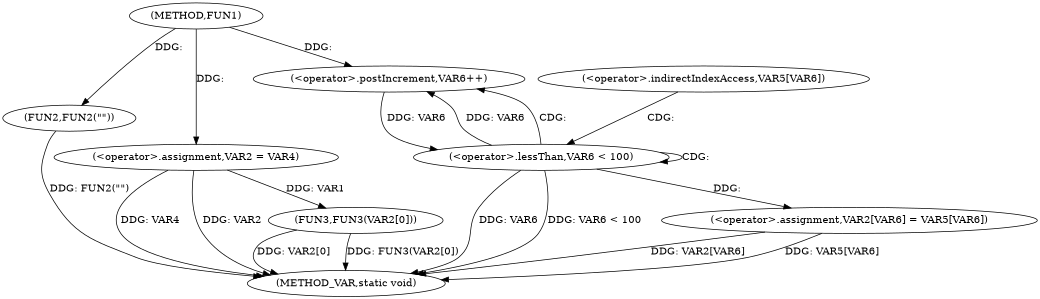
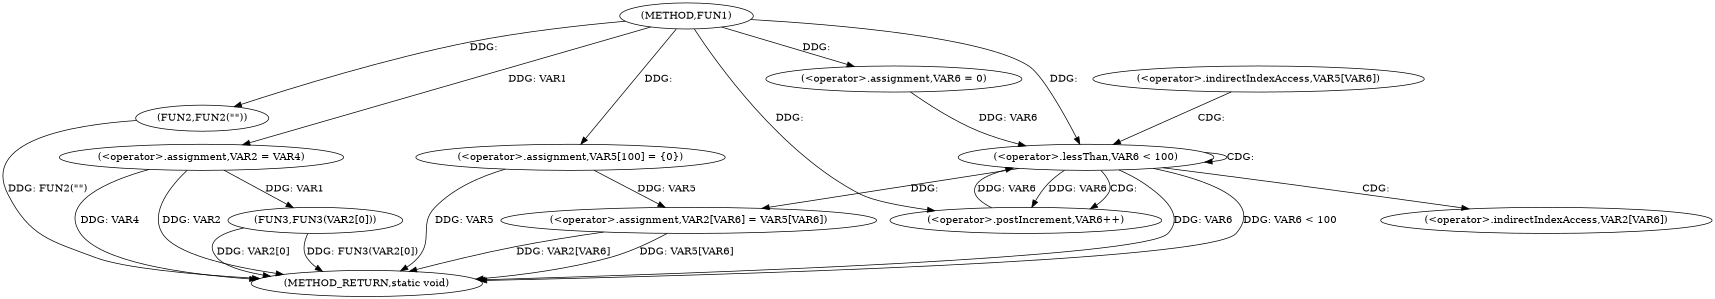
edge "(METHOD,FUN1)" -> "(<operator>.lessThan,VAR6 < 100)": added, label "DDG:"
edge "(METHOD,FUN1)" -> "(<operator>.assignment,VAR2 = VAR4)": label "DDG: " -> "DDG: VAR1"
node "(<operator>.assignment,VAR6 = 0)": added
node "(<operator>.assignment,VAR5[100] = {0})": added
node "(<operator>.indirectIndexAccess,VAR2[VAR6])": added
node "(METHOD_VAR,static void)": label "(METHOD_VAR,static void)" -> "(METHOD_RETURN,static void)"
